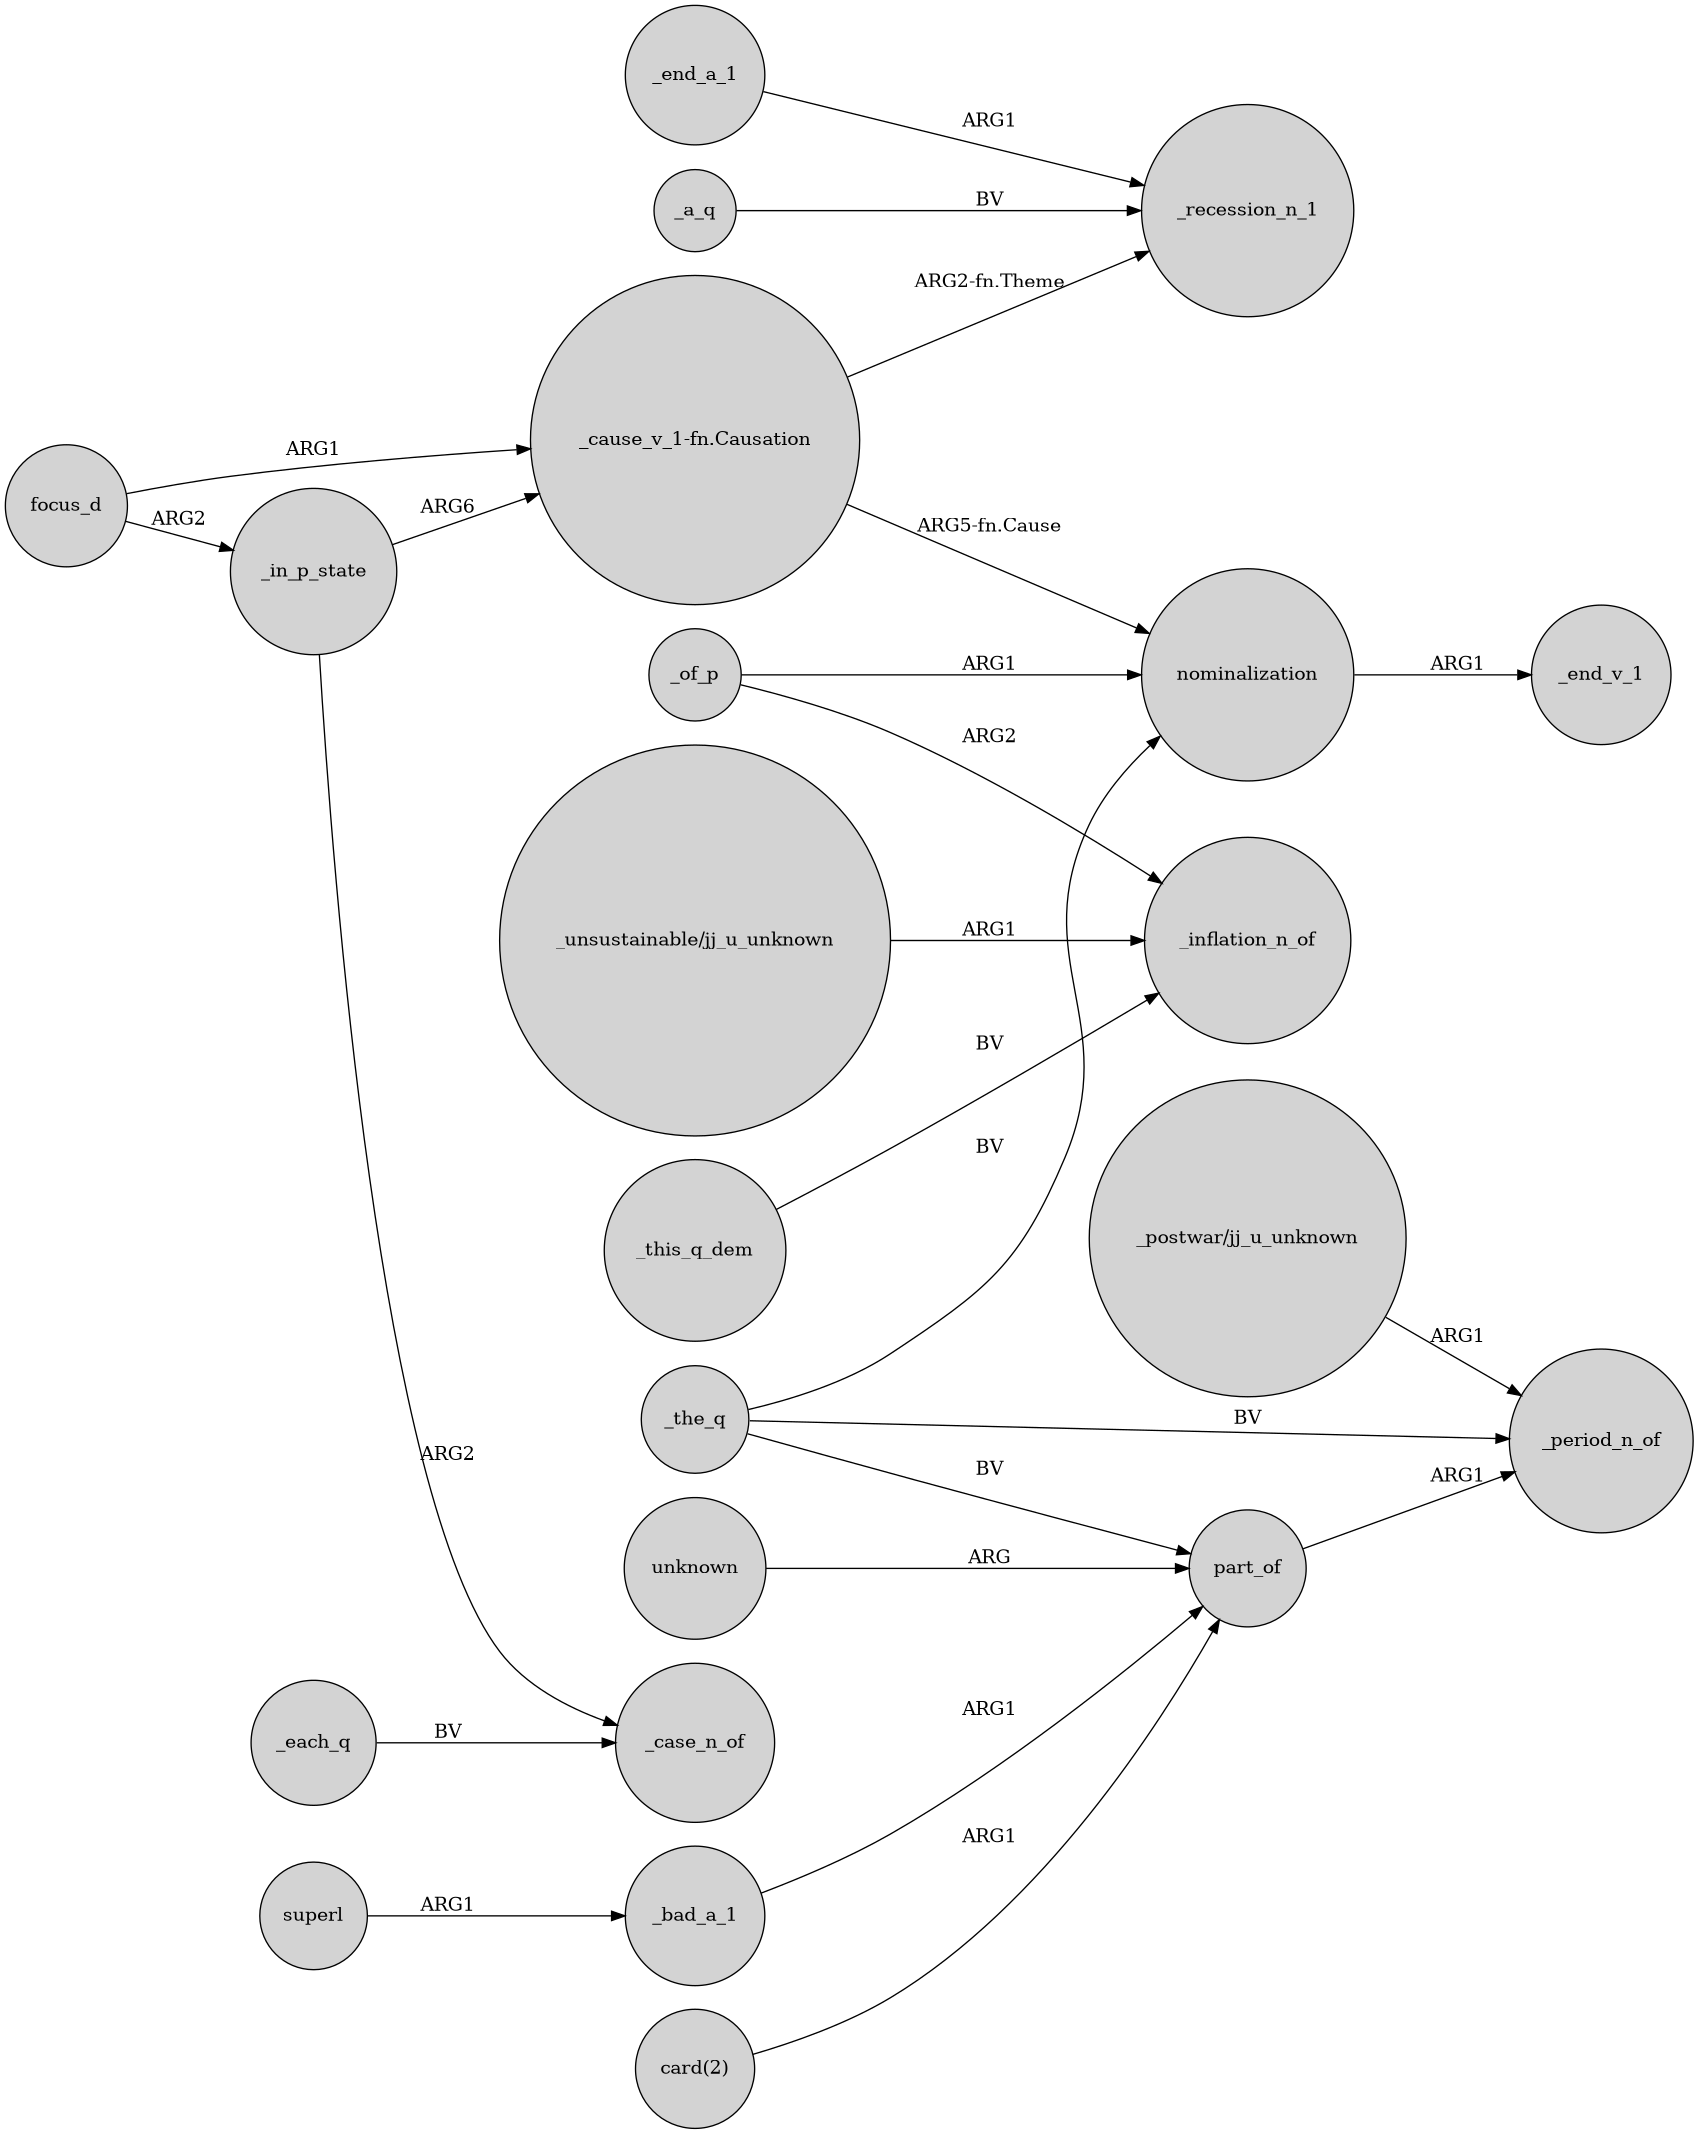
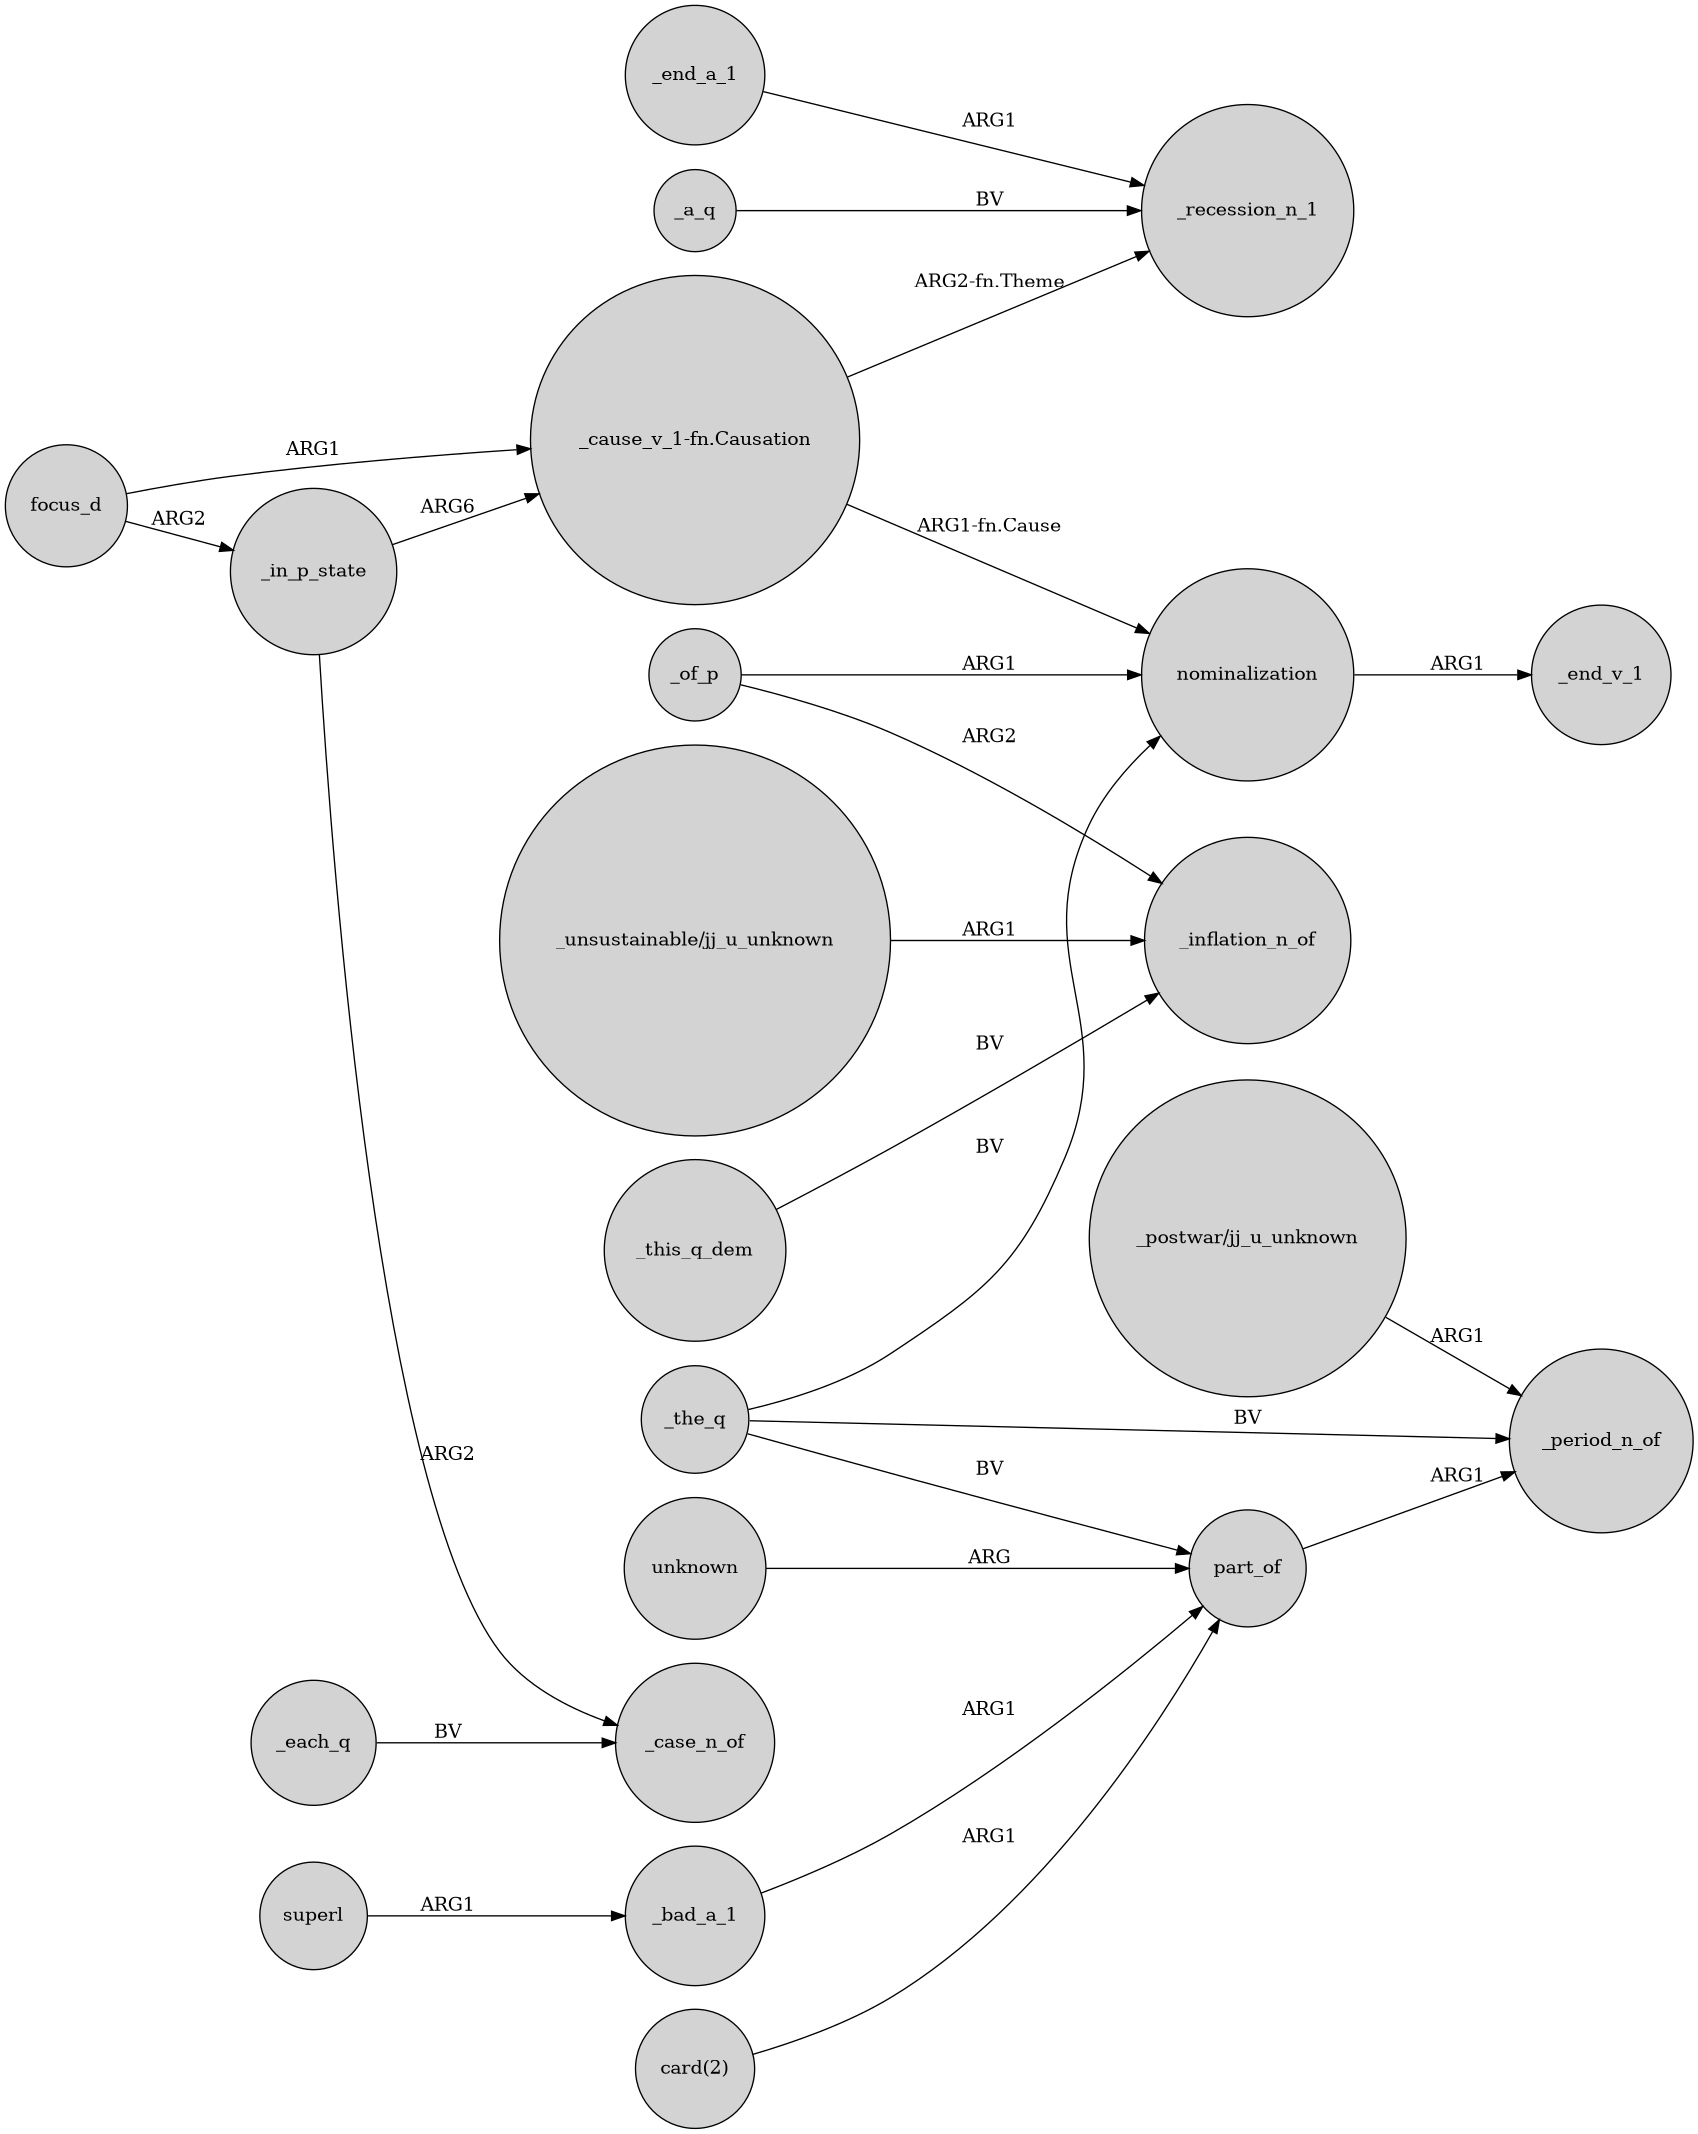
edge "_cause_v_1-fn.Causation" -> "nominalization": label "ARG5-fn.Cause" -> "ARG1-fn.Cause"
